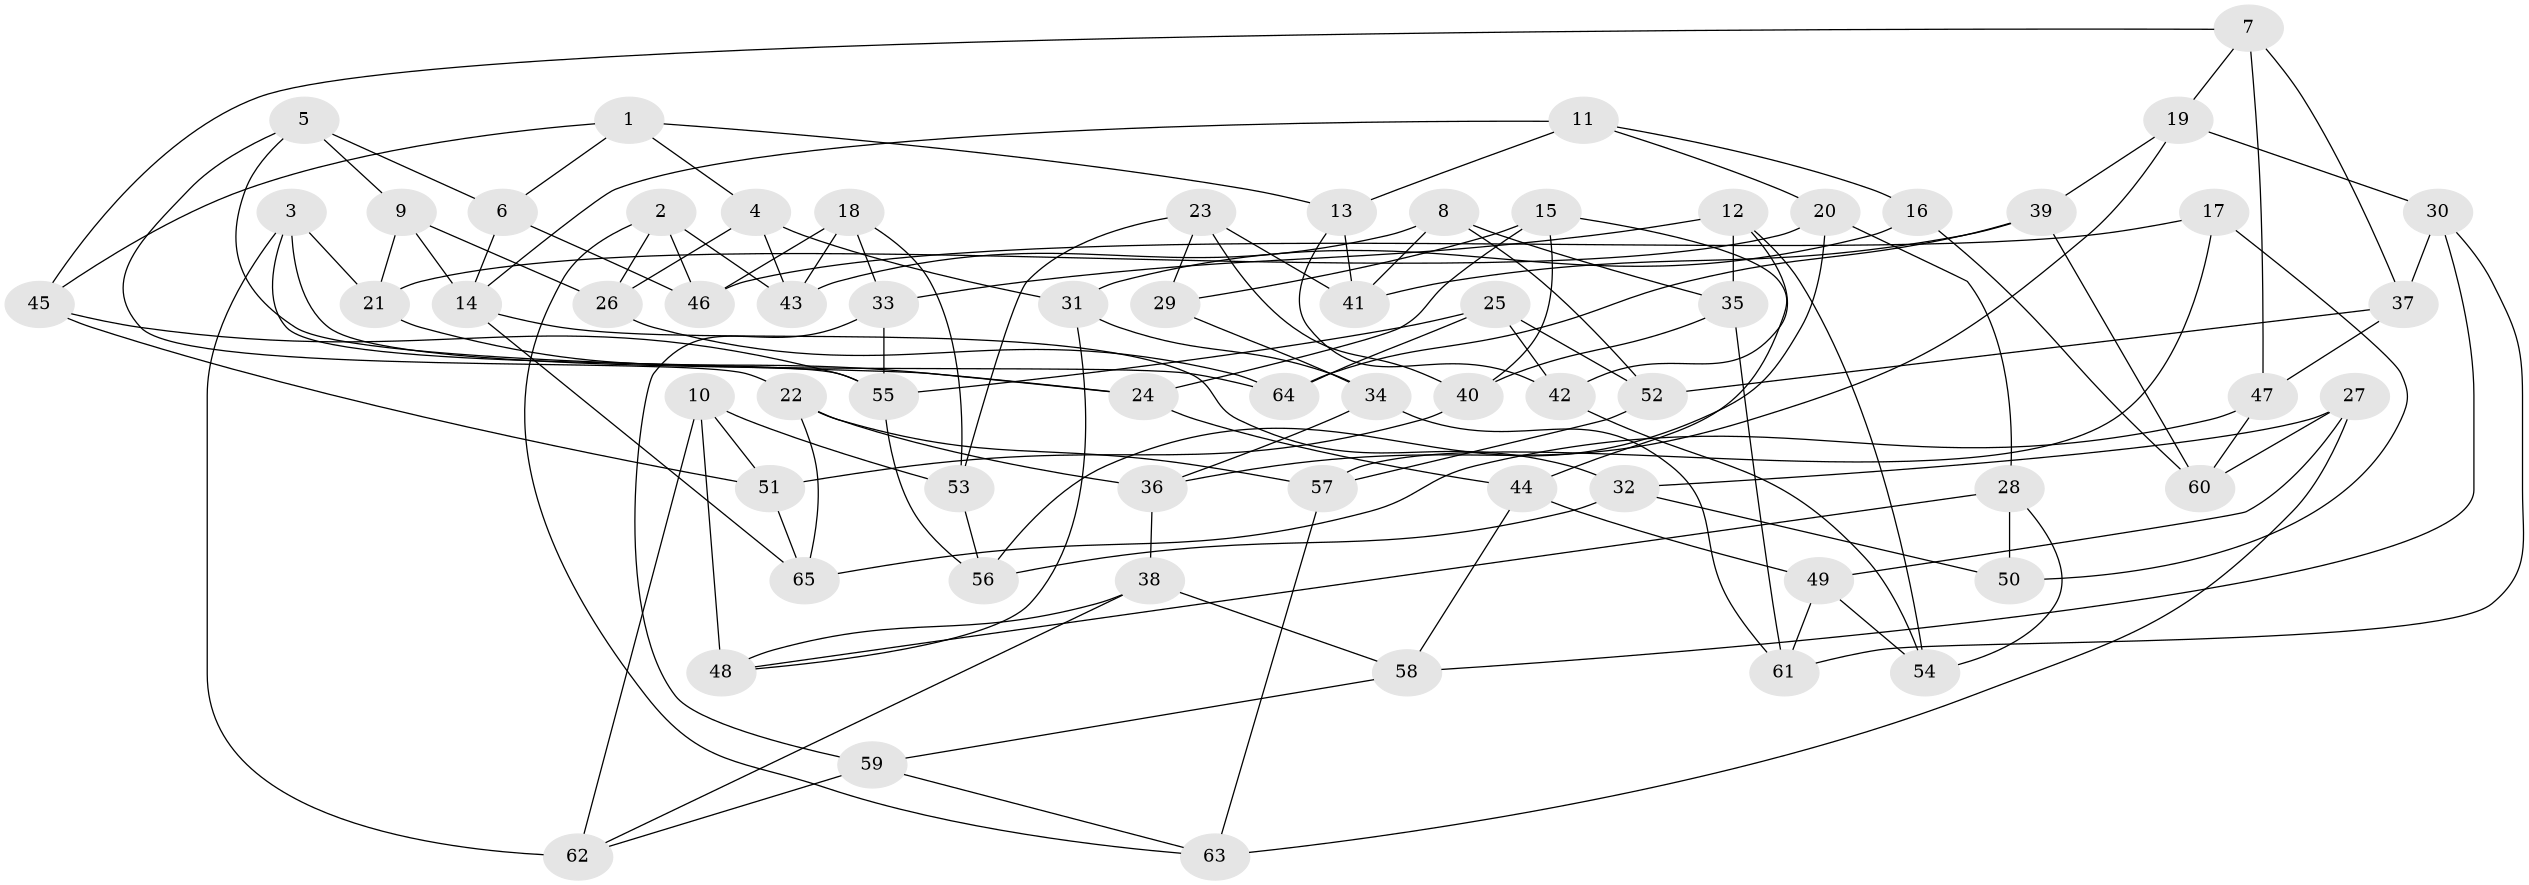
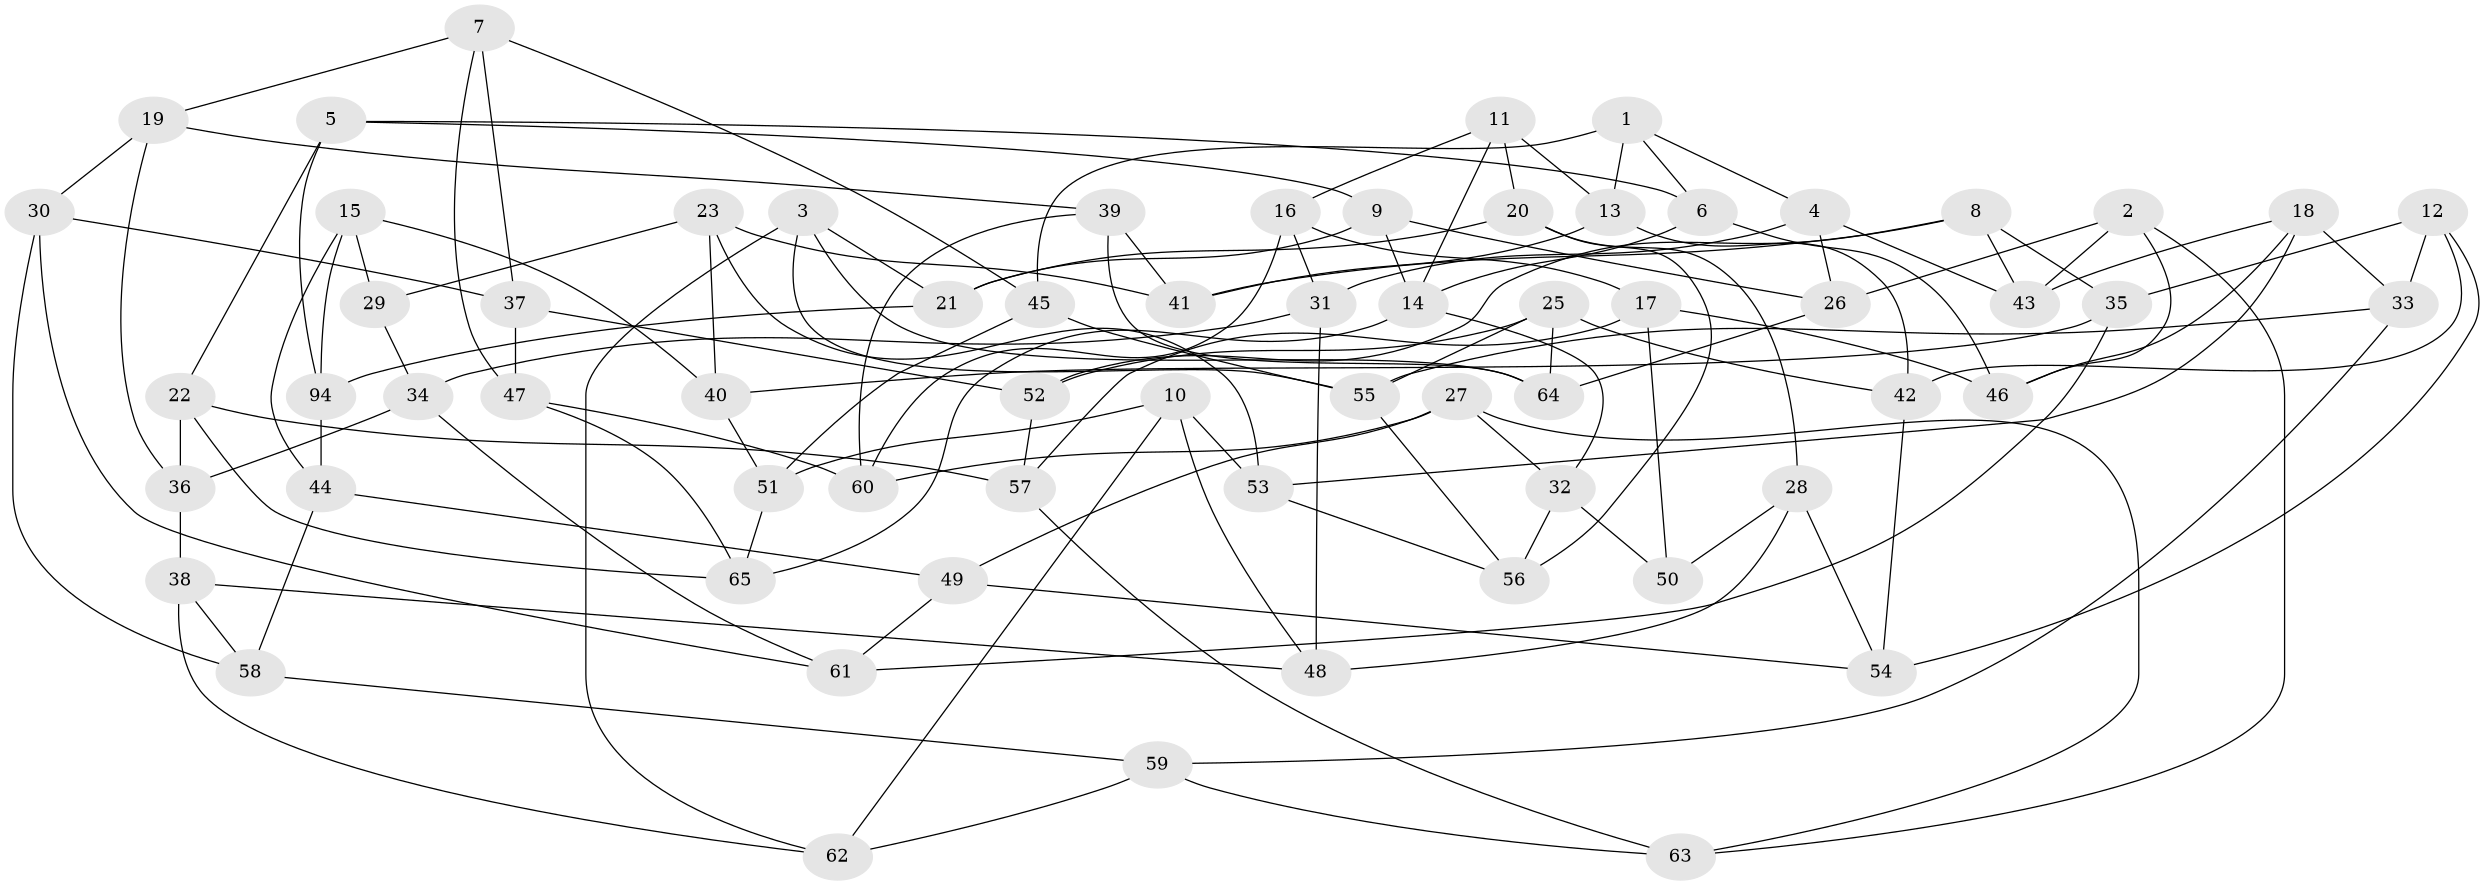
edge "16" -- "17": added
node "24": label "24" -> "94"
